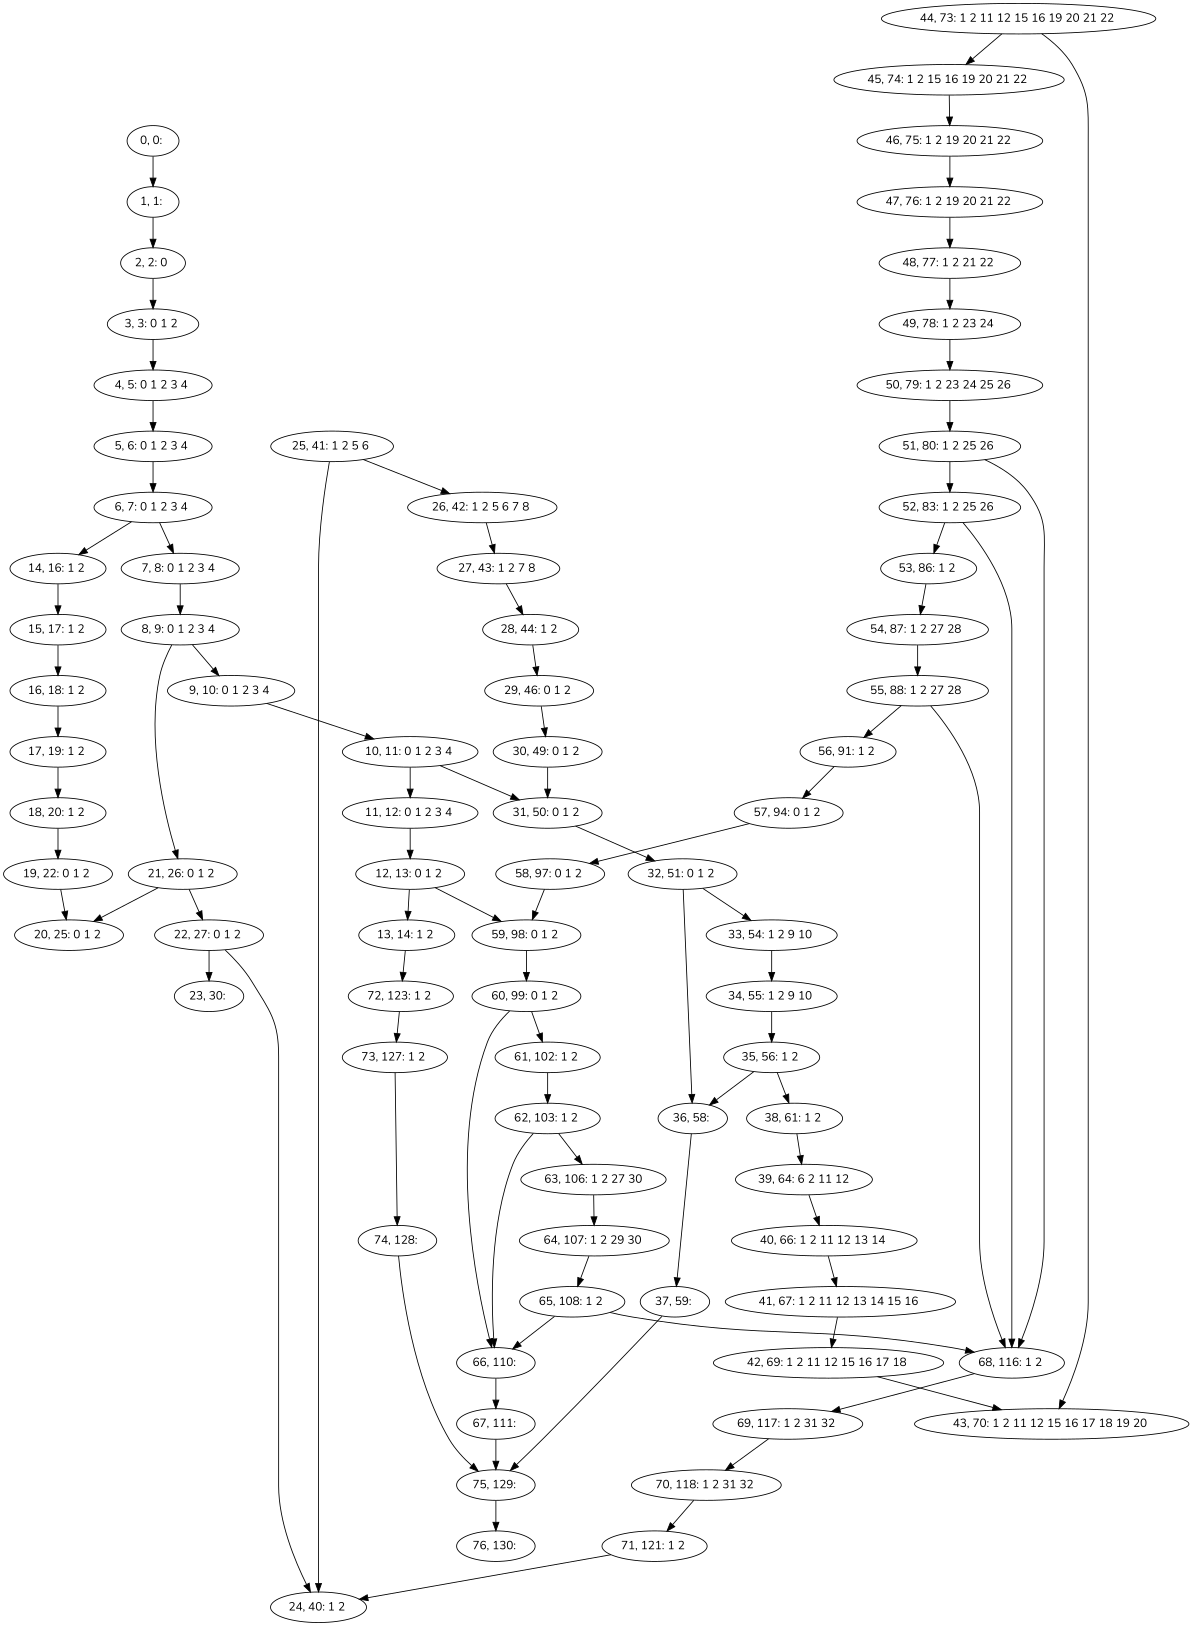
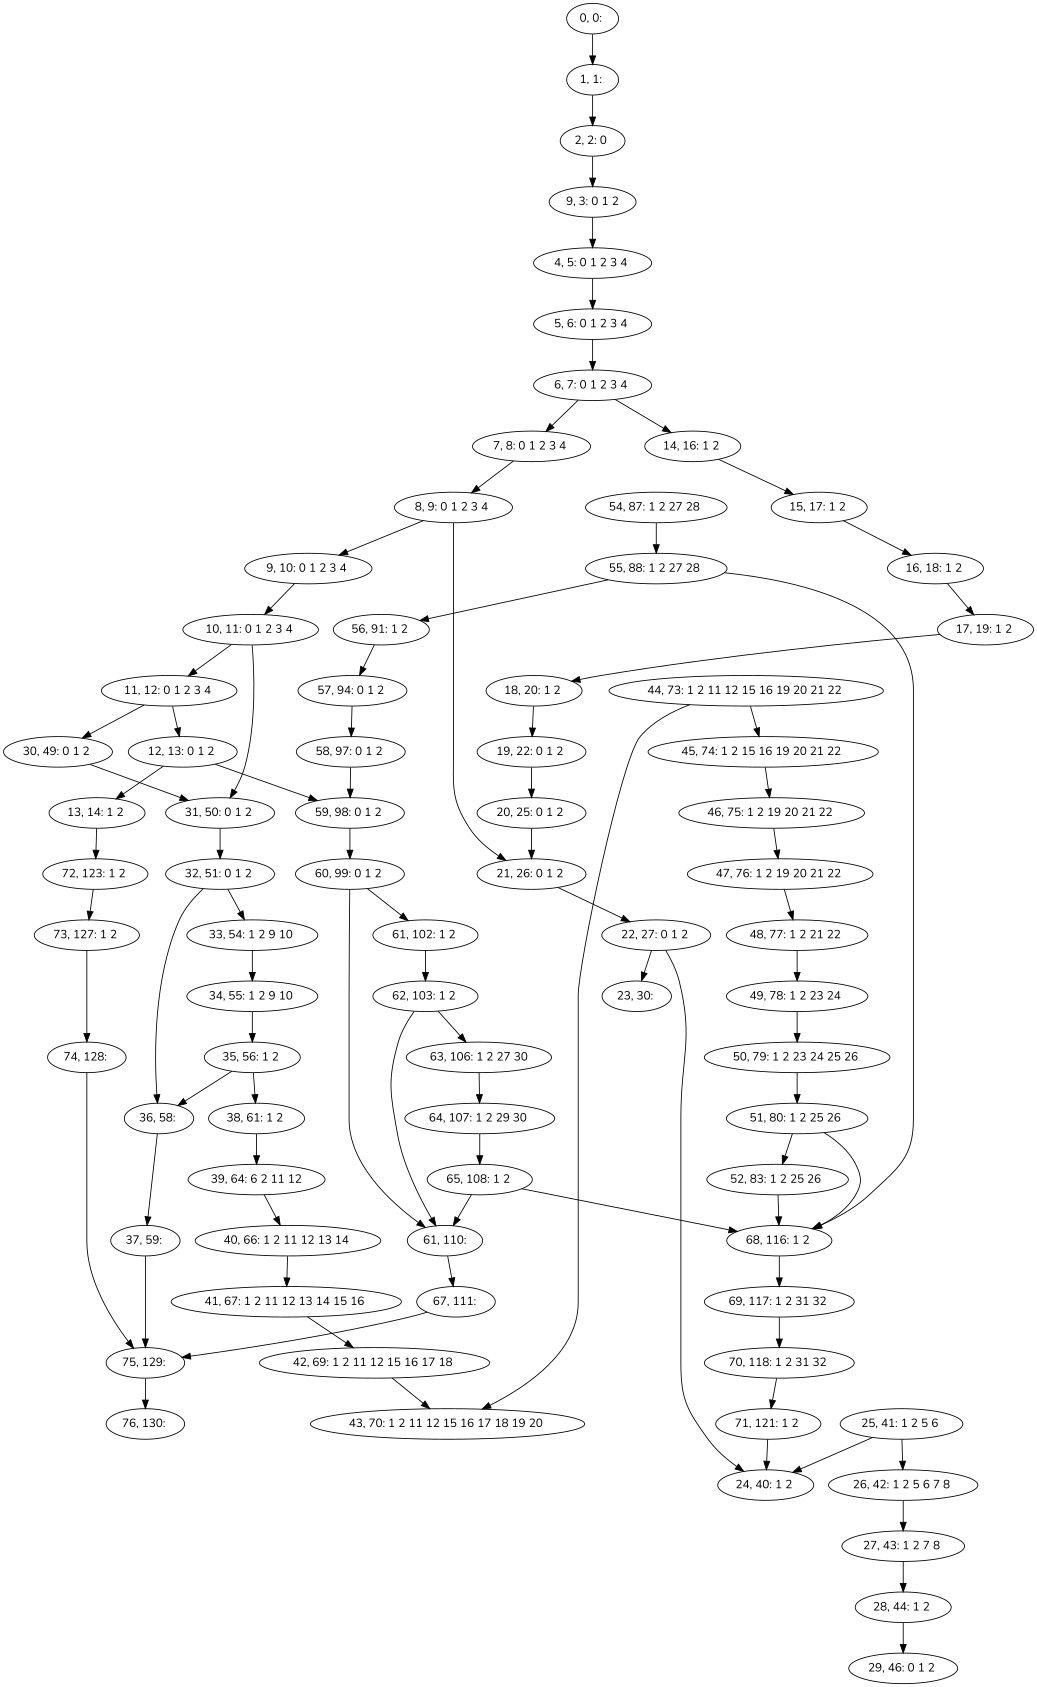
node "3, 3: 0 1 2": label "3, 3: 0 1 2" -> "9, 3: 0 1 2"
node "53, 86: 1 2": removed
edge "29, 46: 0 1 2" -> "30, 49: 0 1 2": now "11, 12: 0 1 2 3 4" -> "30, 49: 0 1 2"
edge "21, 26: 0 1 2" -> "20, 25: 0 1 2": reversed
node "66, 110:": label "66, 110:" -> "61, 110:"
